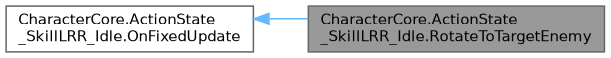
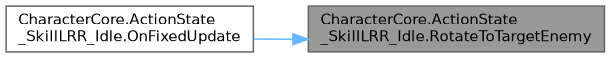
edge "CharacterCore.ActionState _SkillLRR_Idle.RotateToTargetEnemy" -> "CharacterCore.ActionState _SkillLRR_Idle.OnFixedUpdate": reversed
